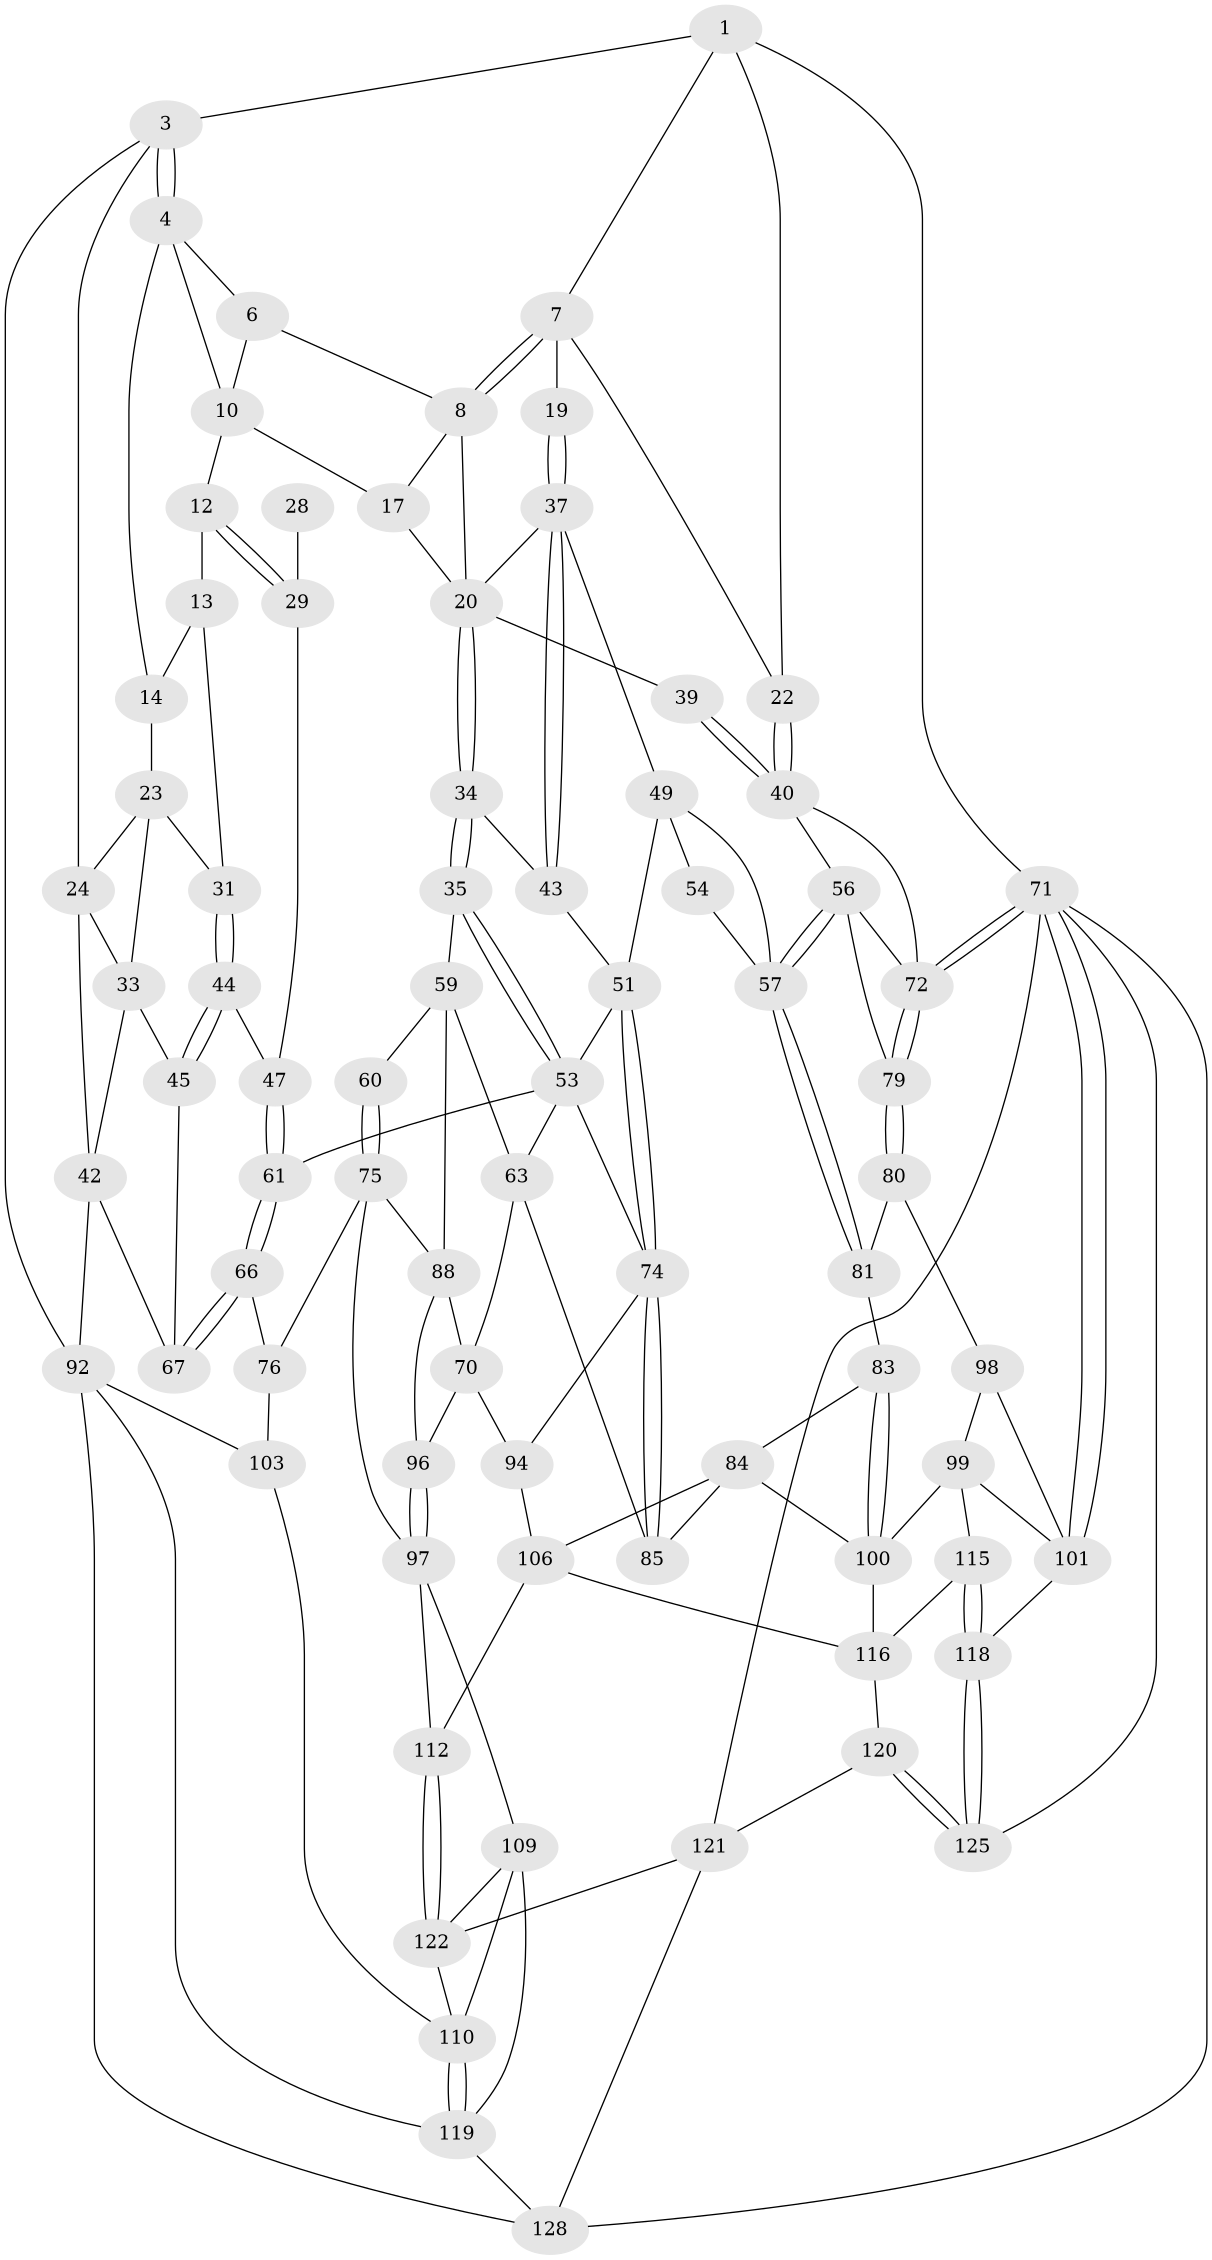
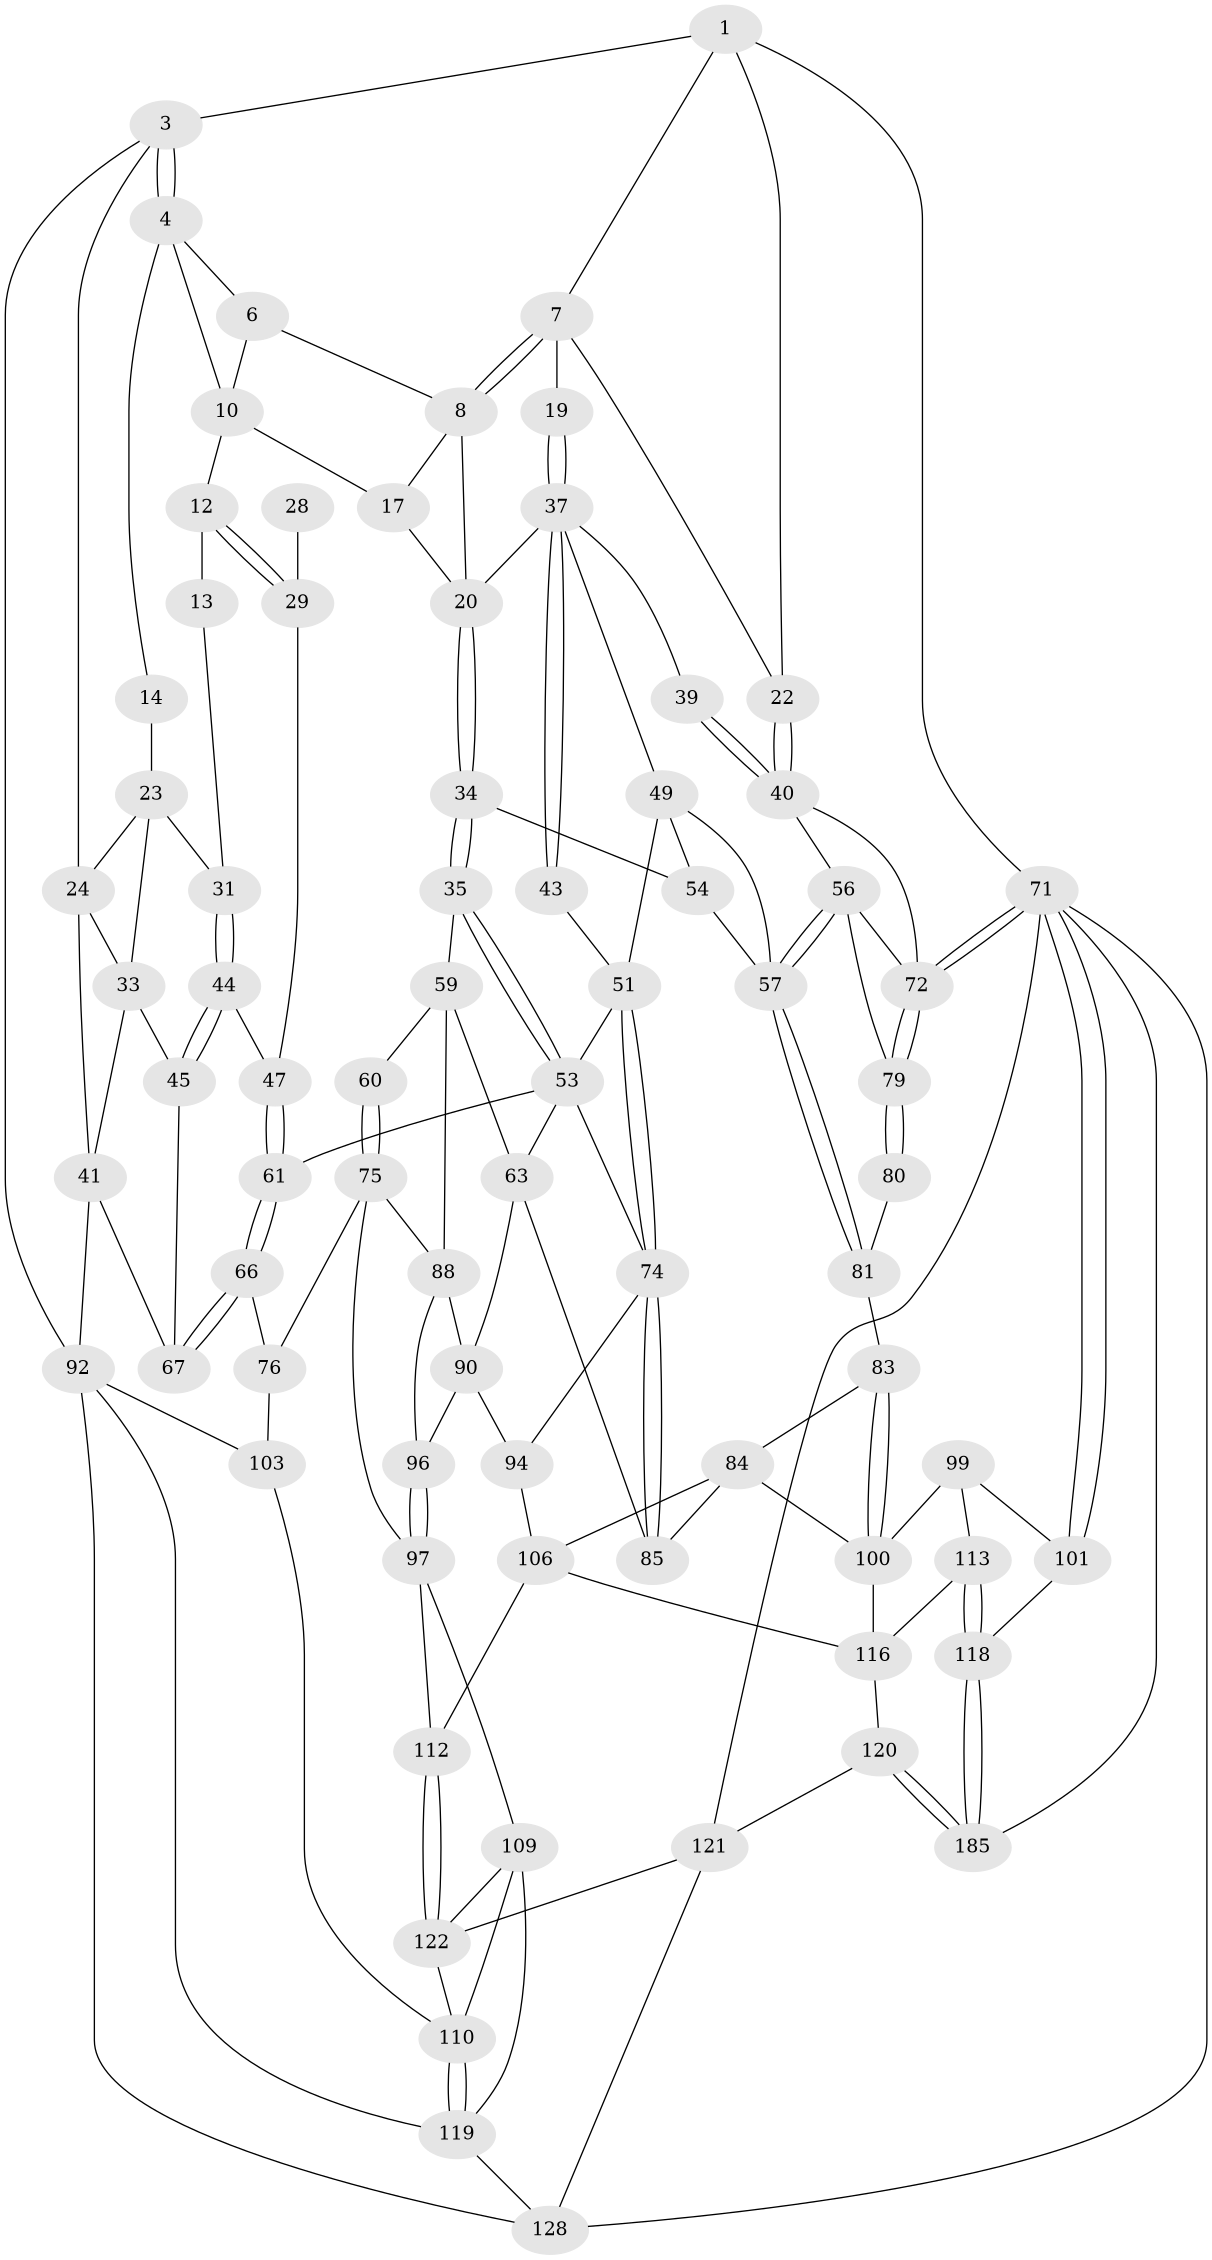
edge "13" -- "14": removed
edge "20" -- "39": now "37" -- "39"
edge "34" -- "43": now "34" -- "54"
node "42": label "42" -> "41"
node "70": label "70" -> "90"
node "98": removed
node "115": label "115" -> "113"
node "125": label "125" -> "185"
